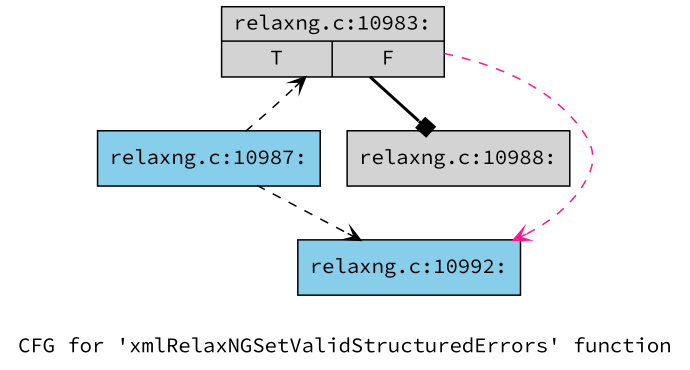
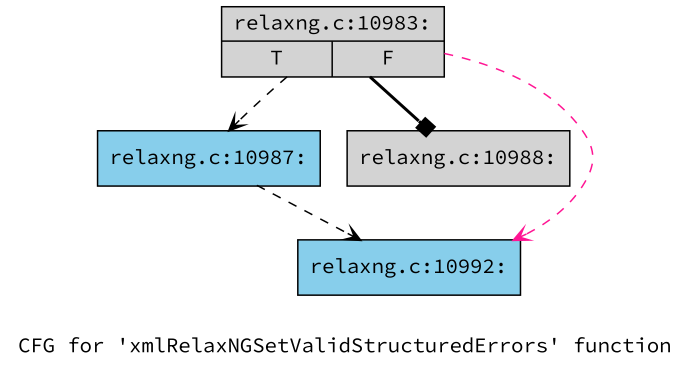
edge "relaxng.c:10987:" -> "relaxng.c:10983:": reversed
